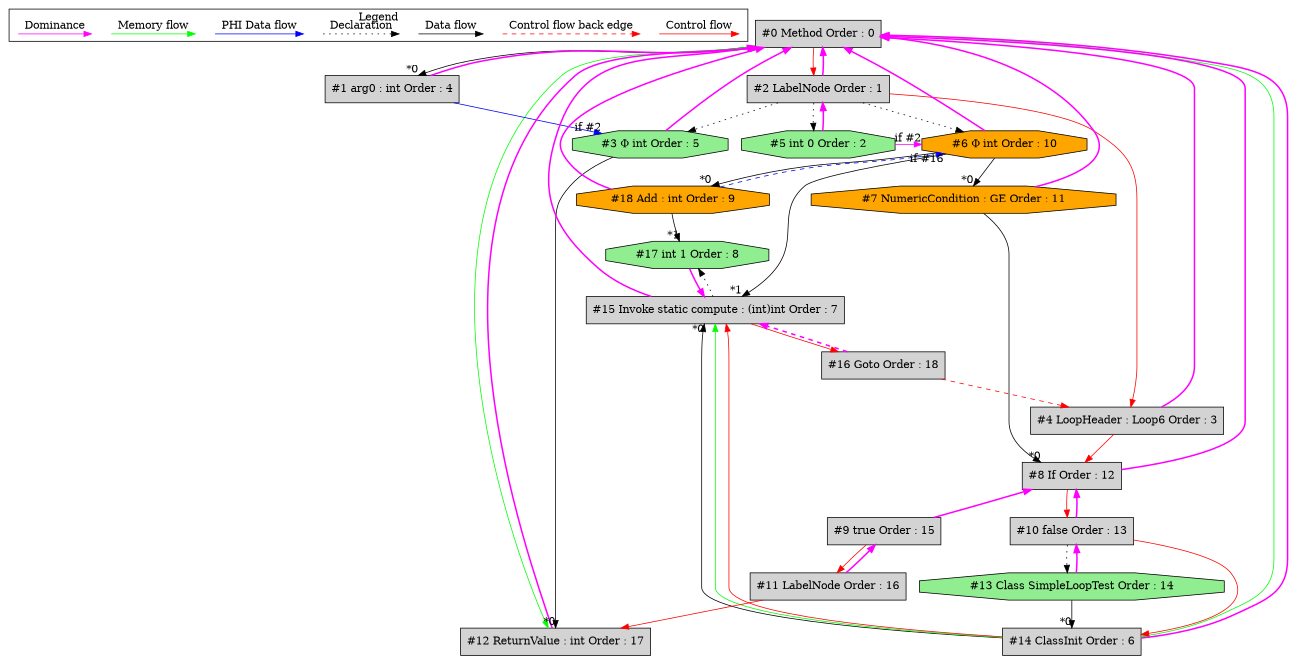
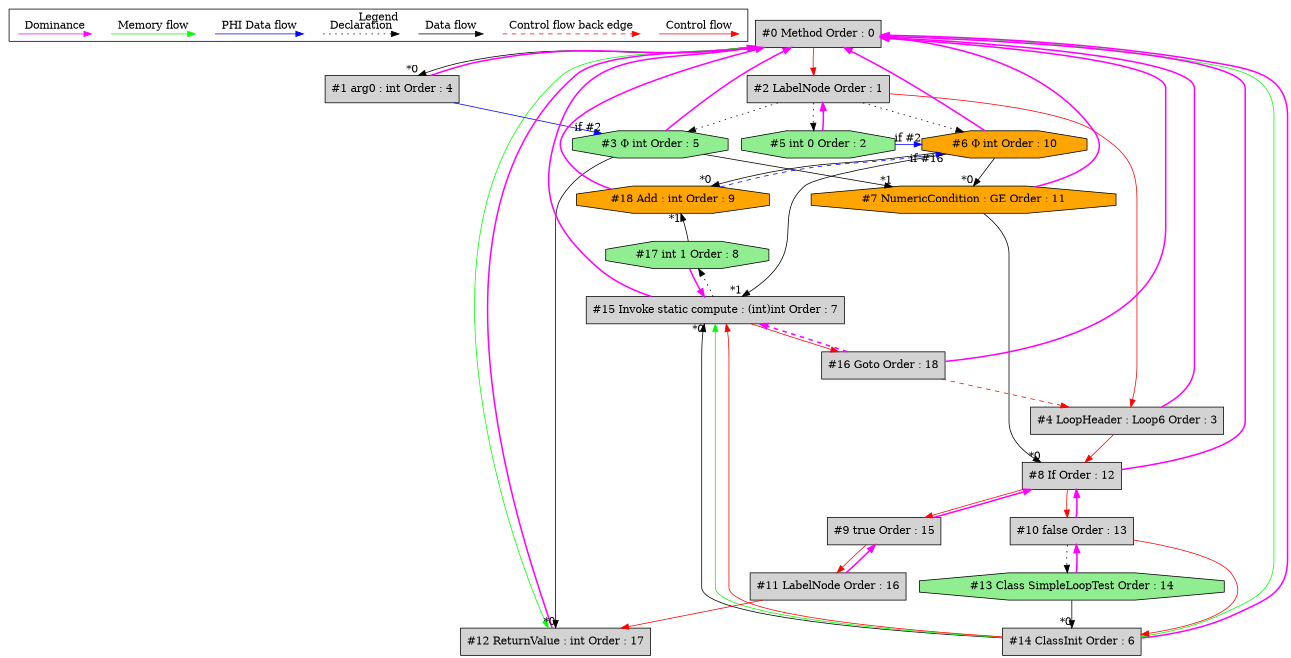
edge "#2 LabelNode Order : 1" -> "#0 Method Order : 0": now "#16 Goto Order : 18" -> "#0 Method Order : 0"
edge "#5 int 0 Order : 2" -> "#6 Φ int Order : 10": color fuchsia -> blue
edge "#3 Φ int Order : 5" -> "#7 NumericCondition : GE Order : 11": added
edge "#18 Add : int Order : 9" -> "#17 int 1 Order : 8": reversed
edge "#8 If Order : 12" -> "#9 true Order : 15": added
